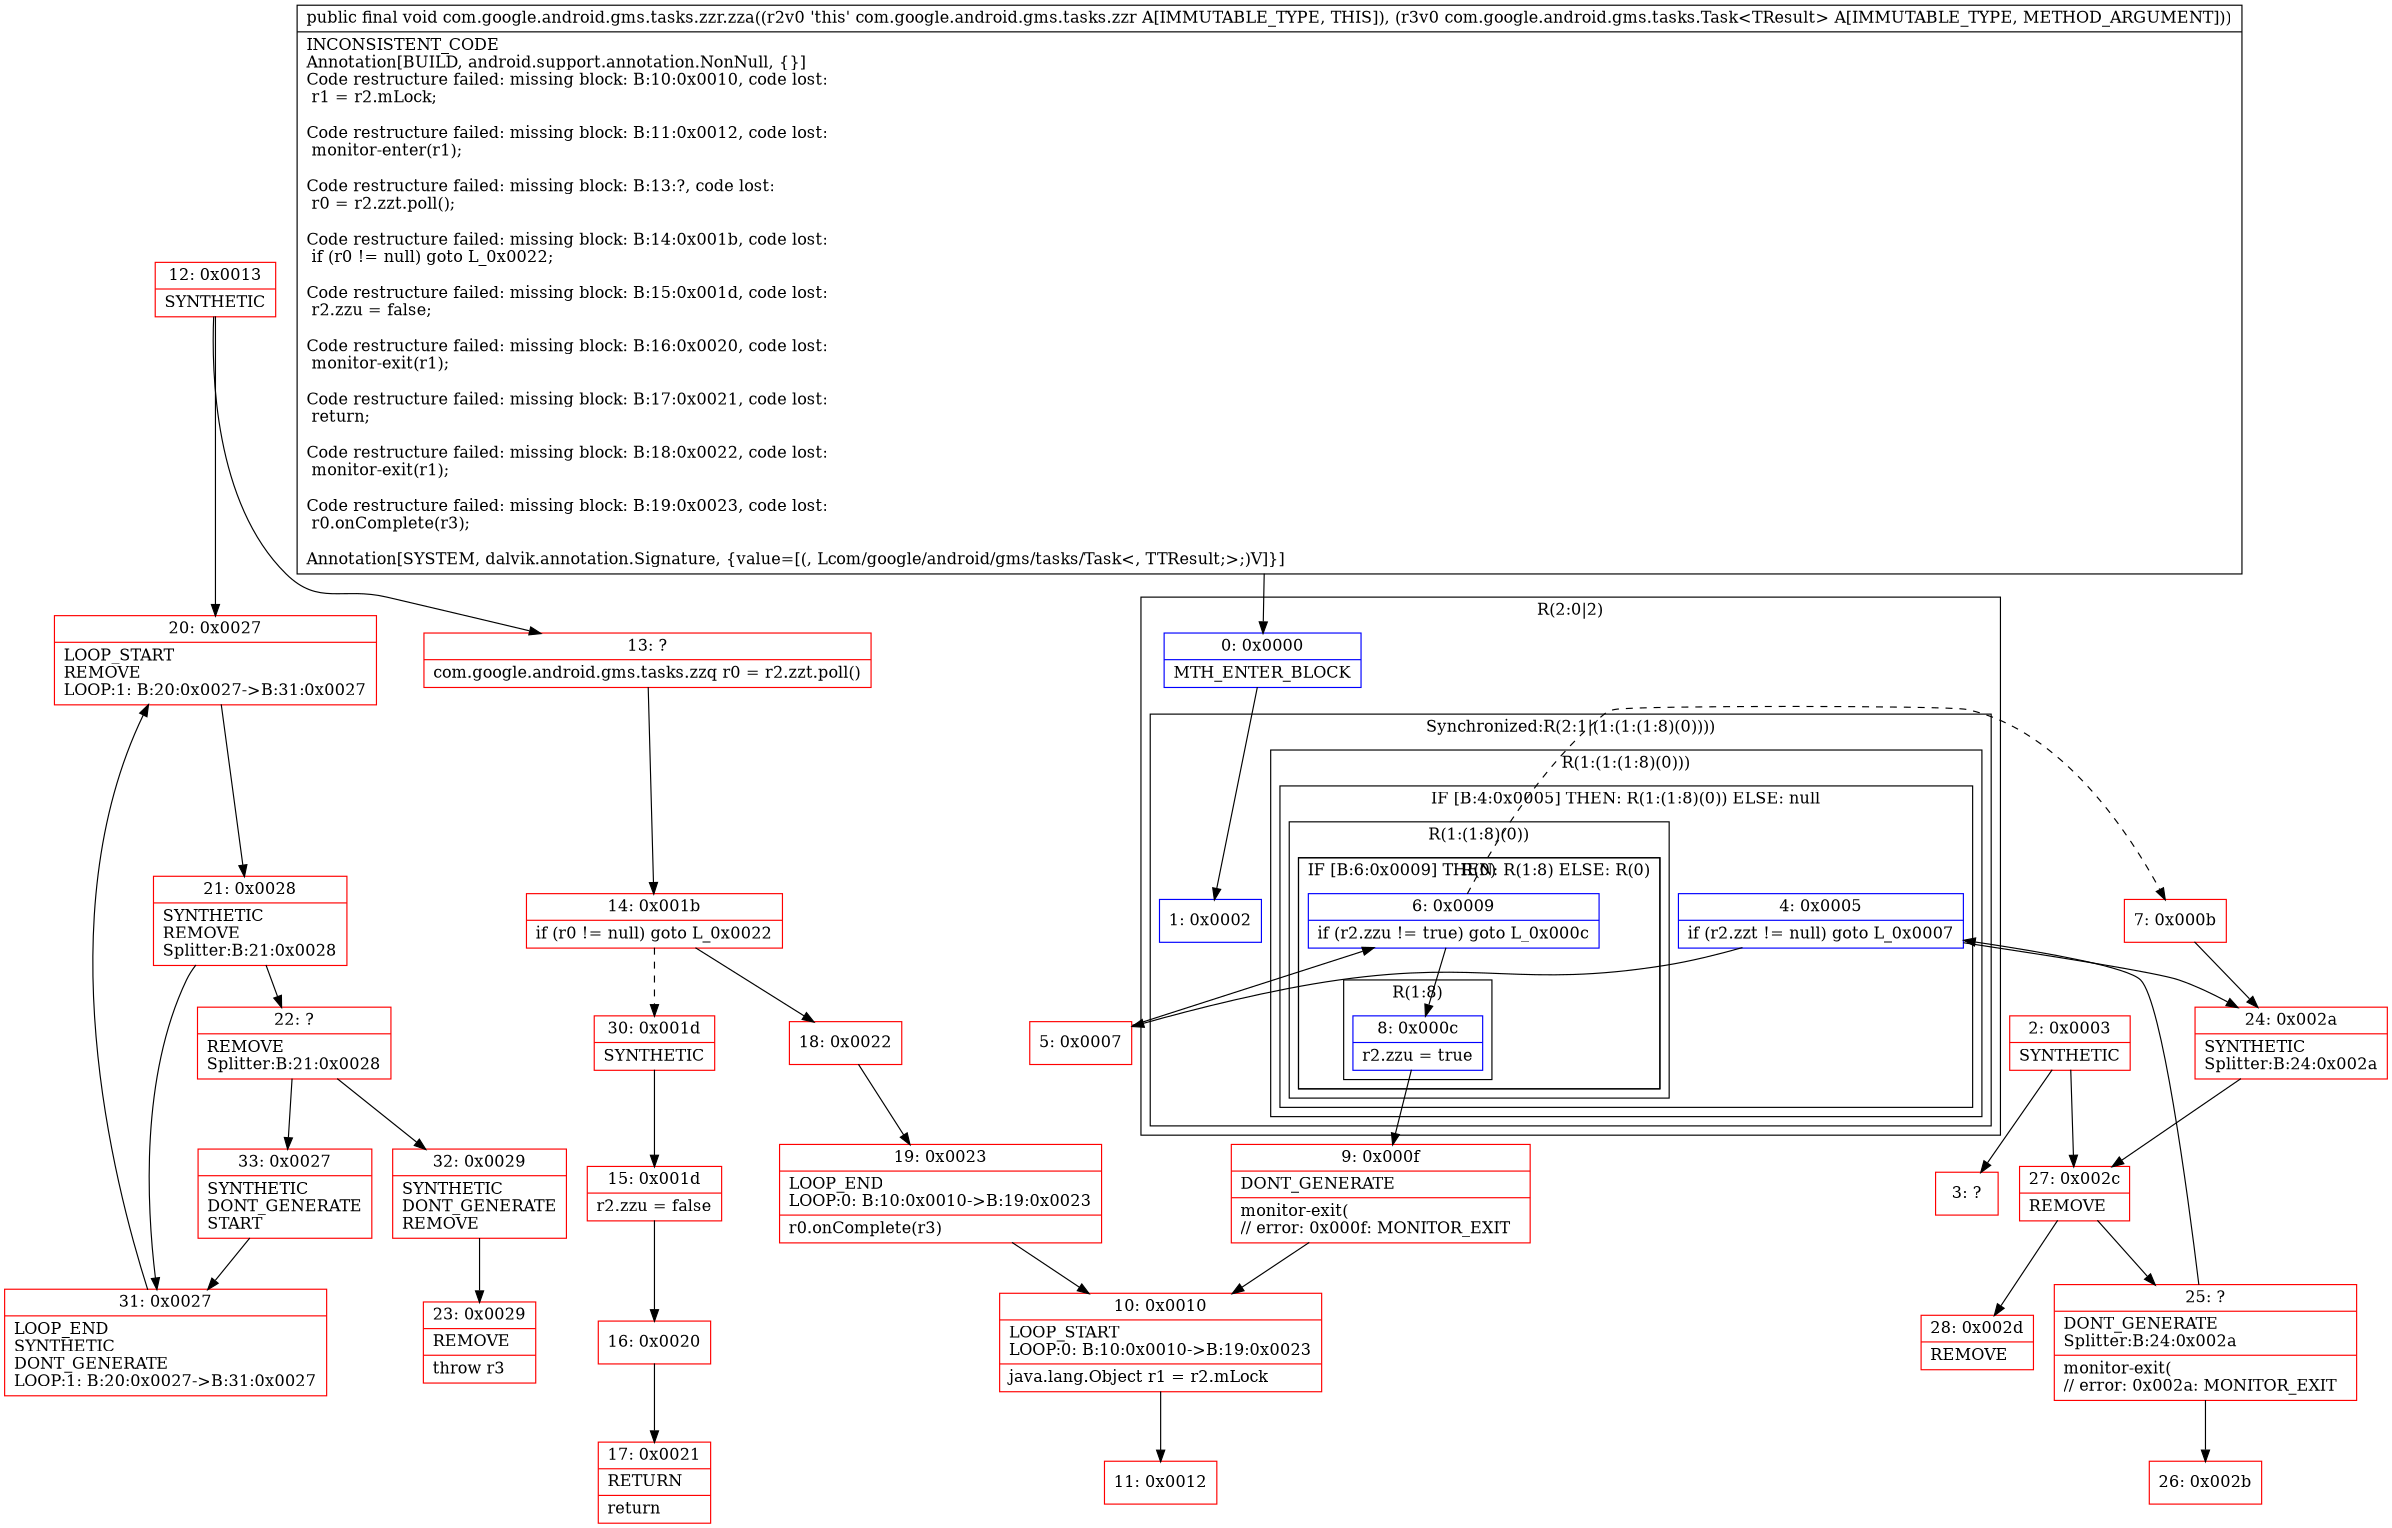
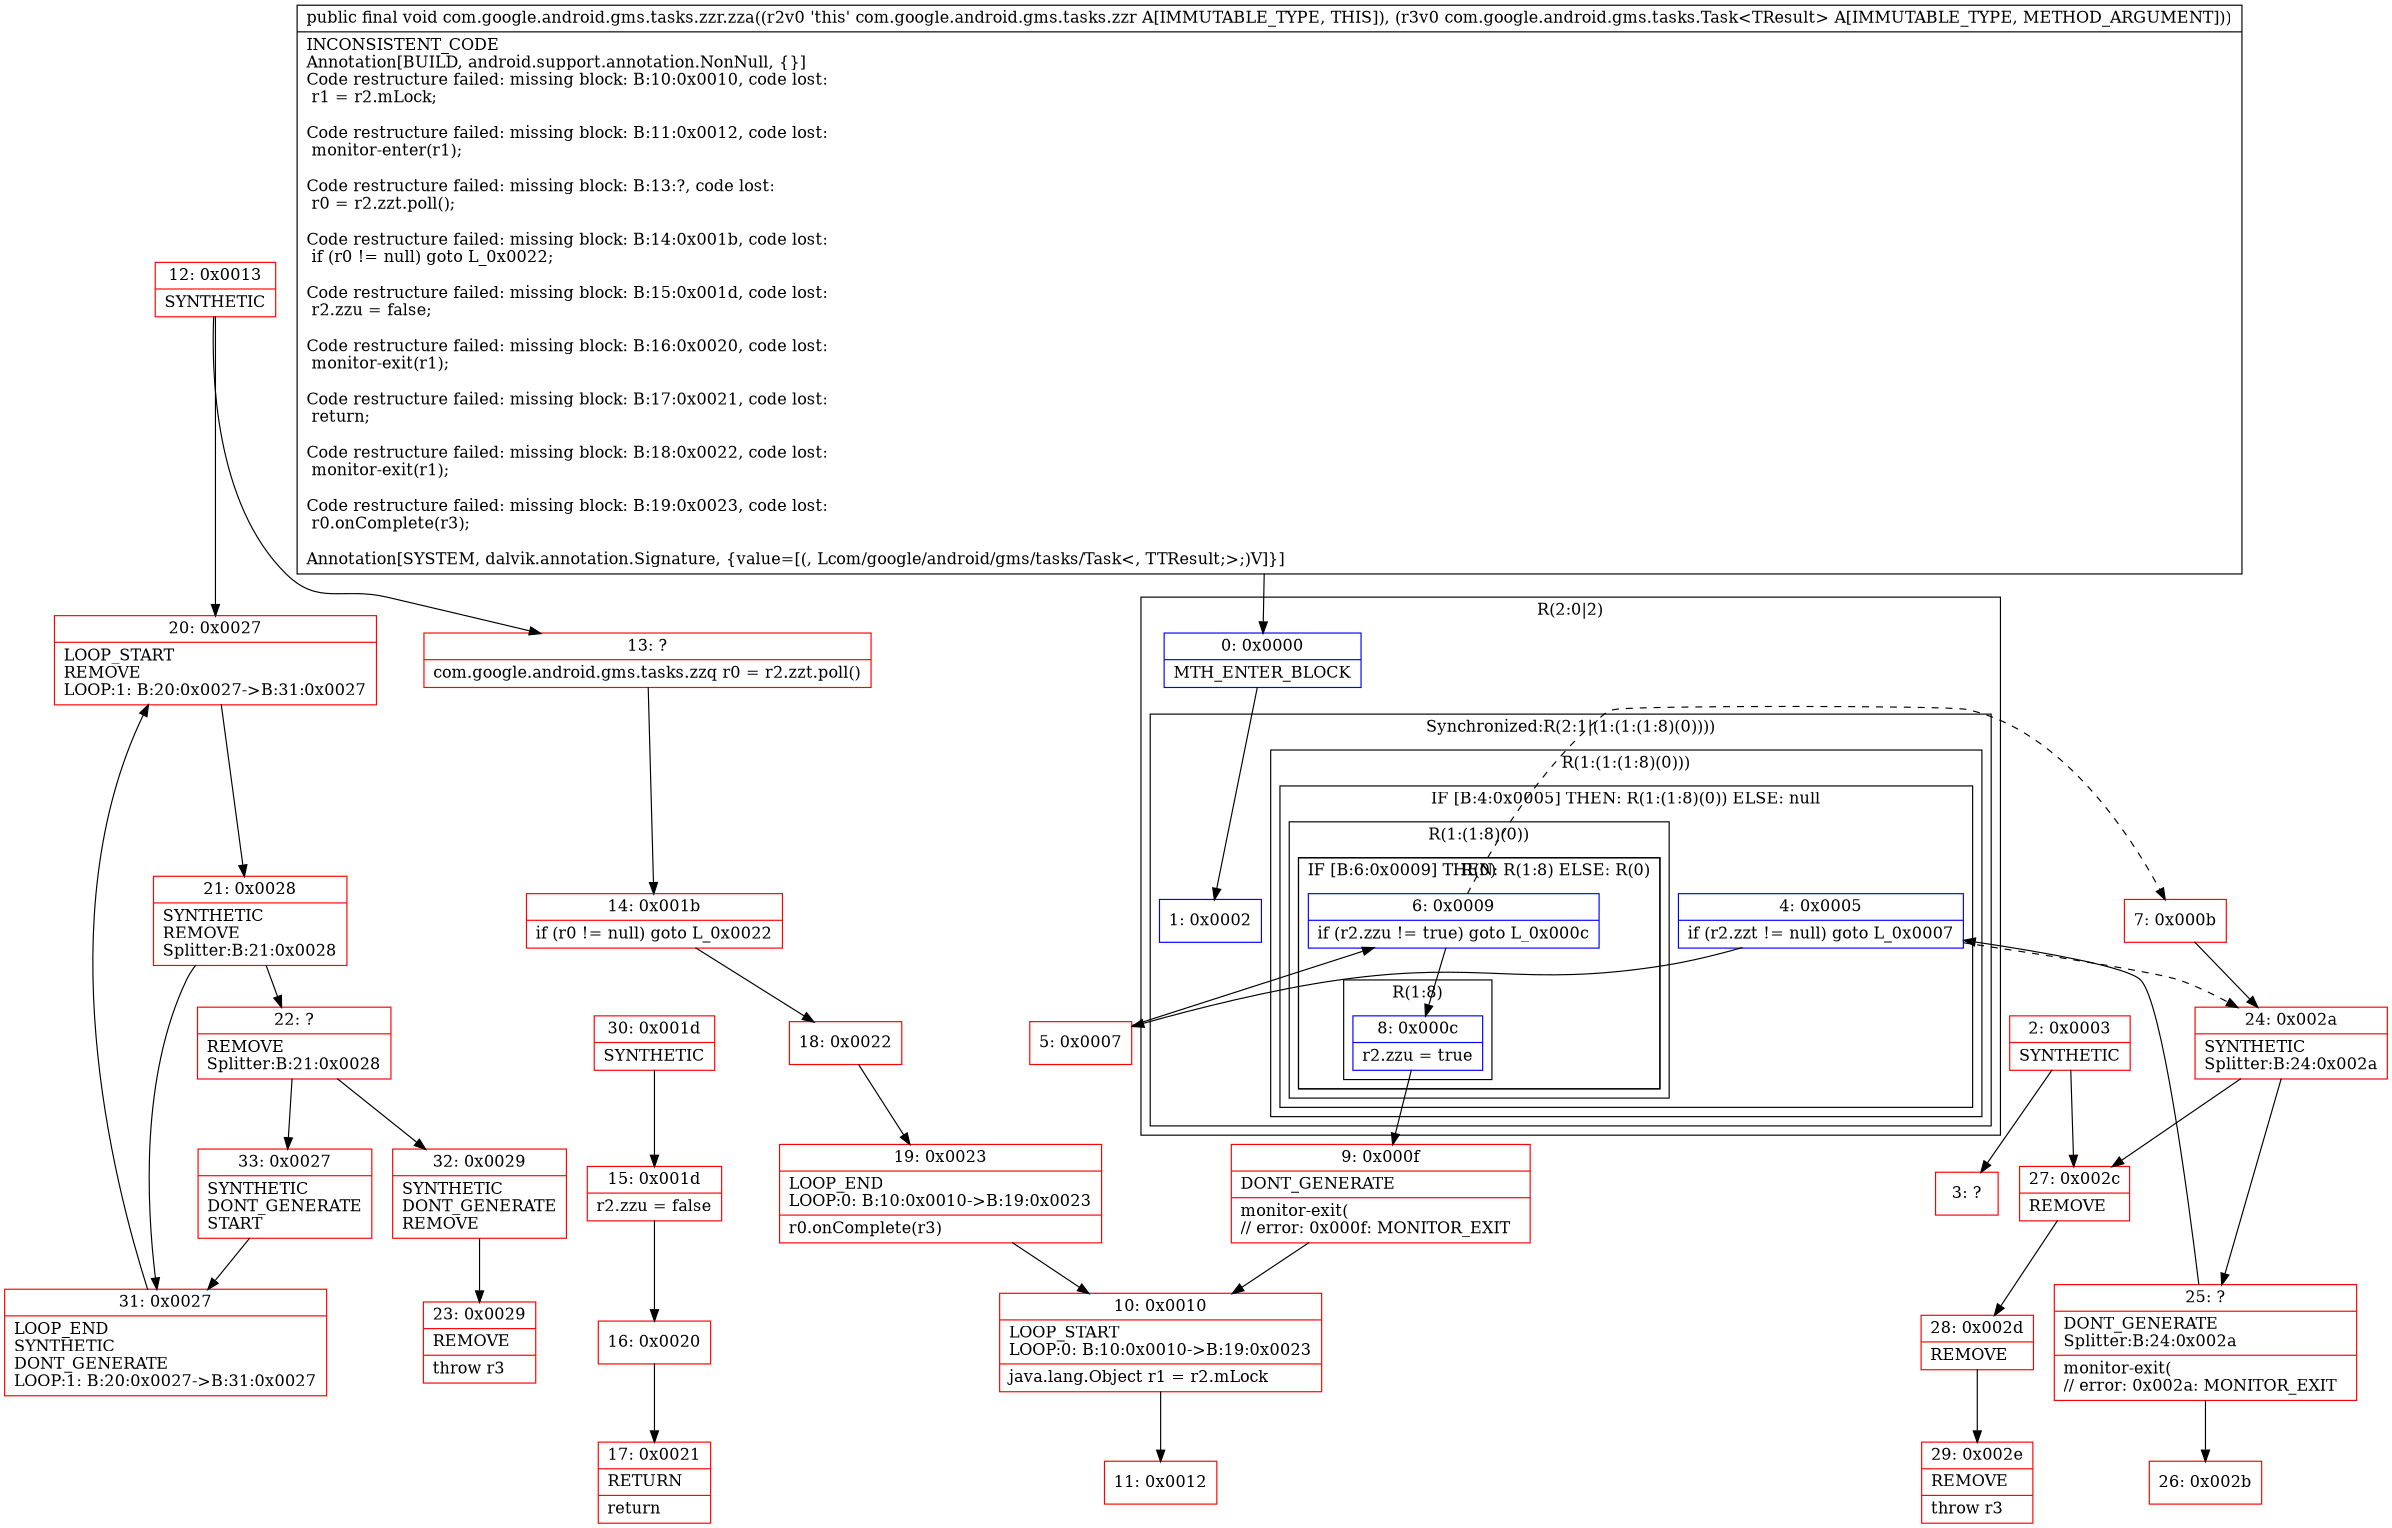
edge "4: 0x0005" -> "24: 0x002a": style solid -> dashed
edge "14: 0x001b" -> "30: 0x001d": removed
edge "27: 0x002c" -> "25: ?": now "24: 0x002a" -> "25: ?"
node "29: 0x002e": added
